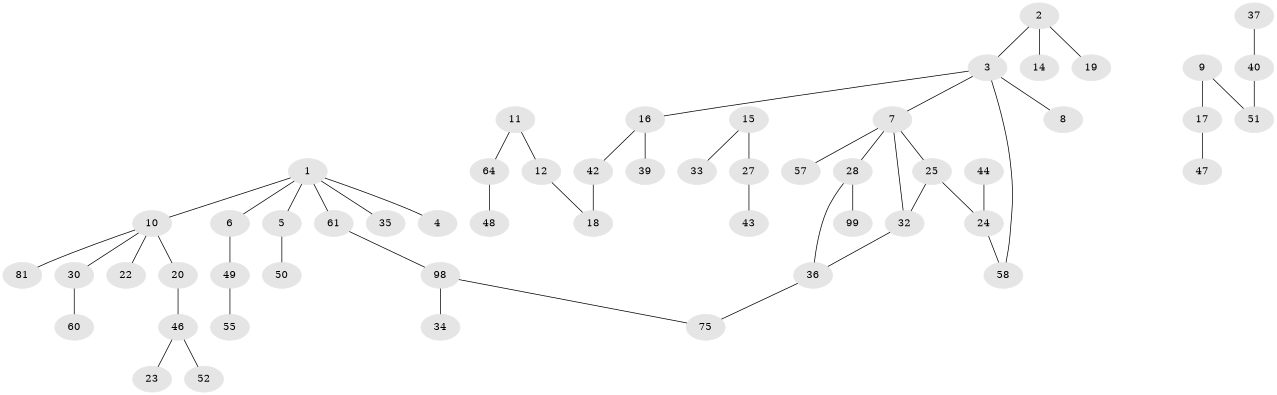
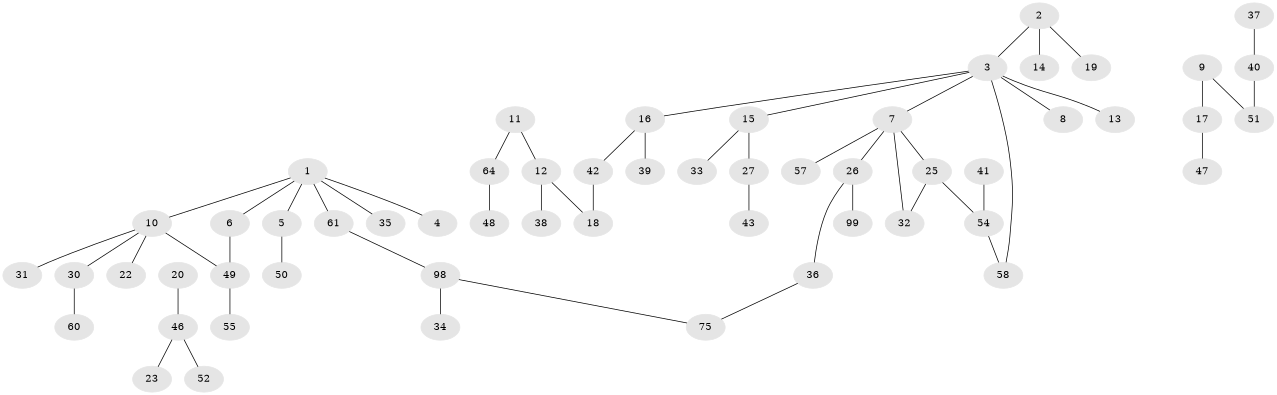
edge "3" -- "15": added
node "13": added
node "28": label "28" -> "26"
node "44": label "44" -> "41"
node "38": added
node "24": label "24" -> "54"
edge "10" -- "20": now "10" -- "49"
edge "32" -- "36": removed
node "81": label "81" -> "31"
